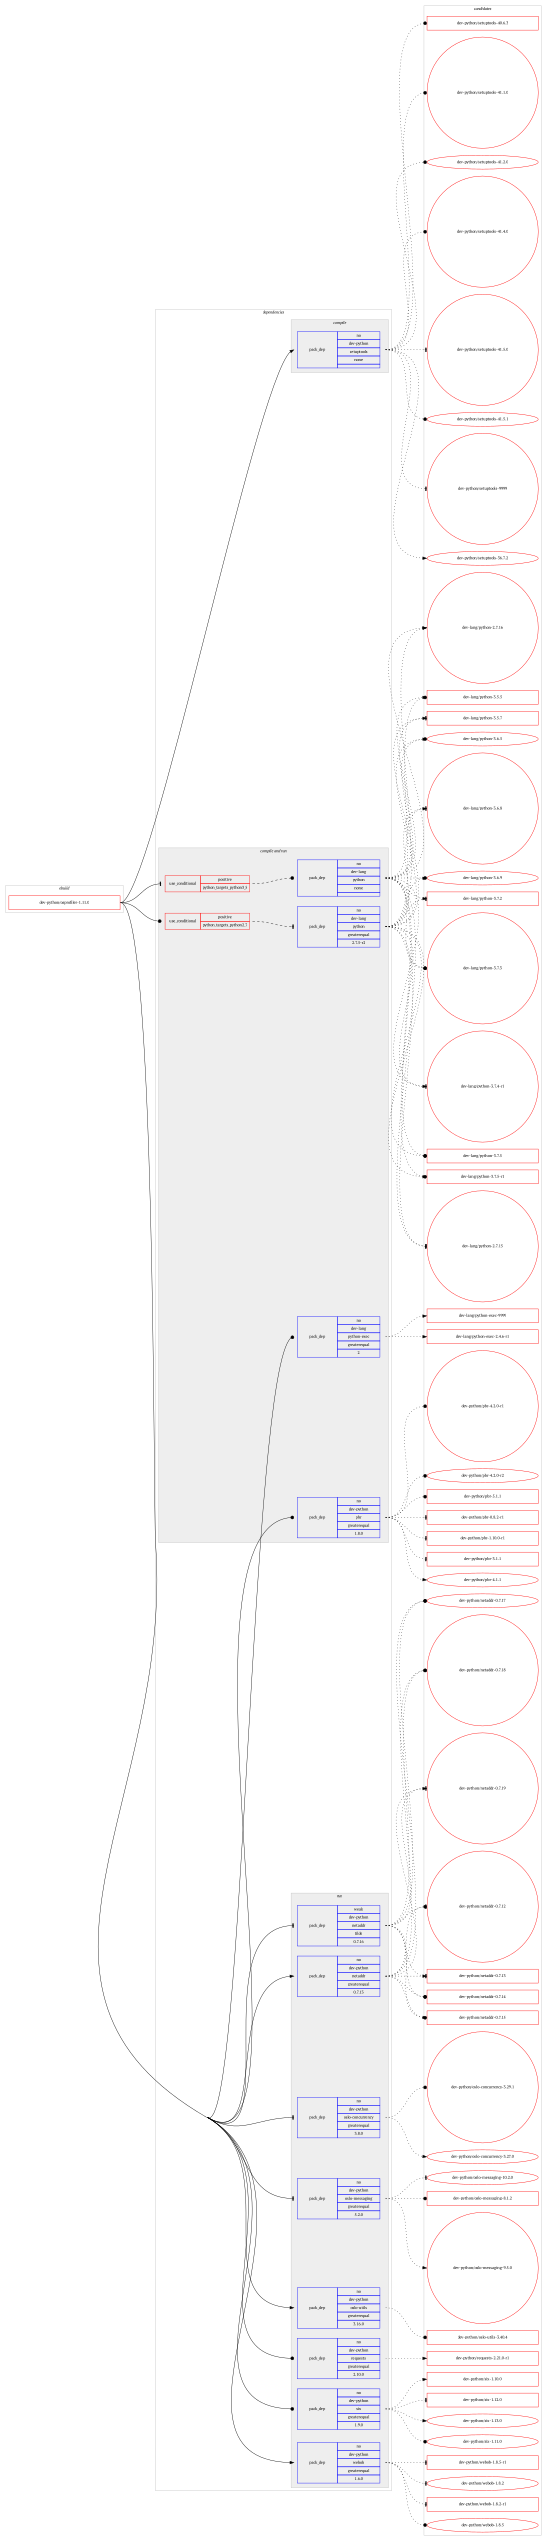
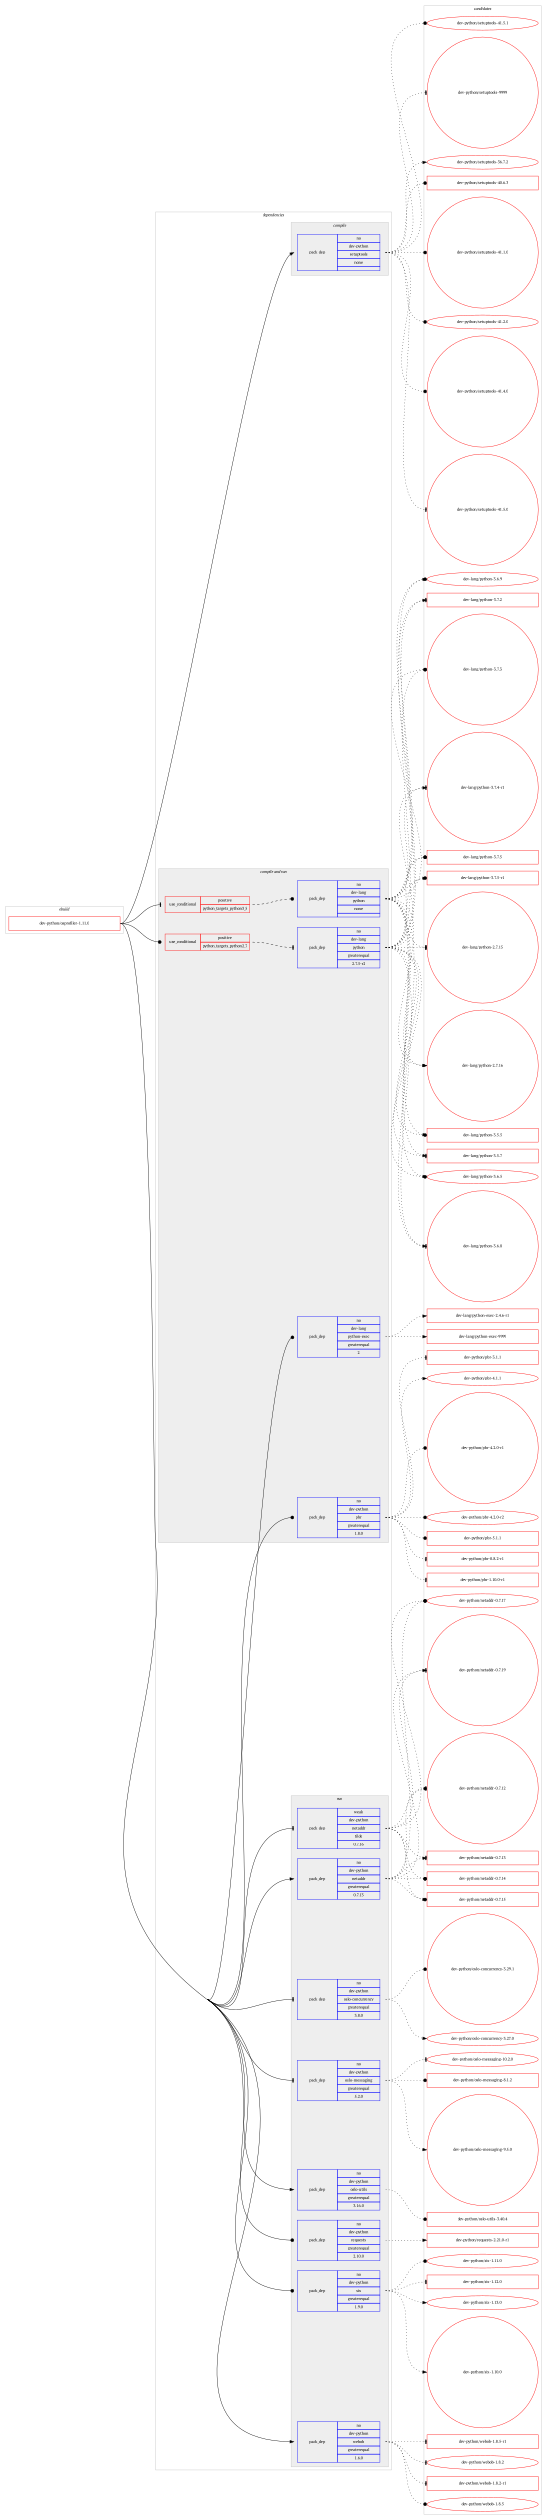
node "dev-python/netaddr-0.7.18": removed
node "dev-python/six-1.10.0": shape box -> circle
